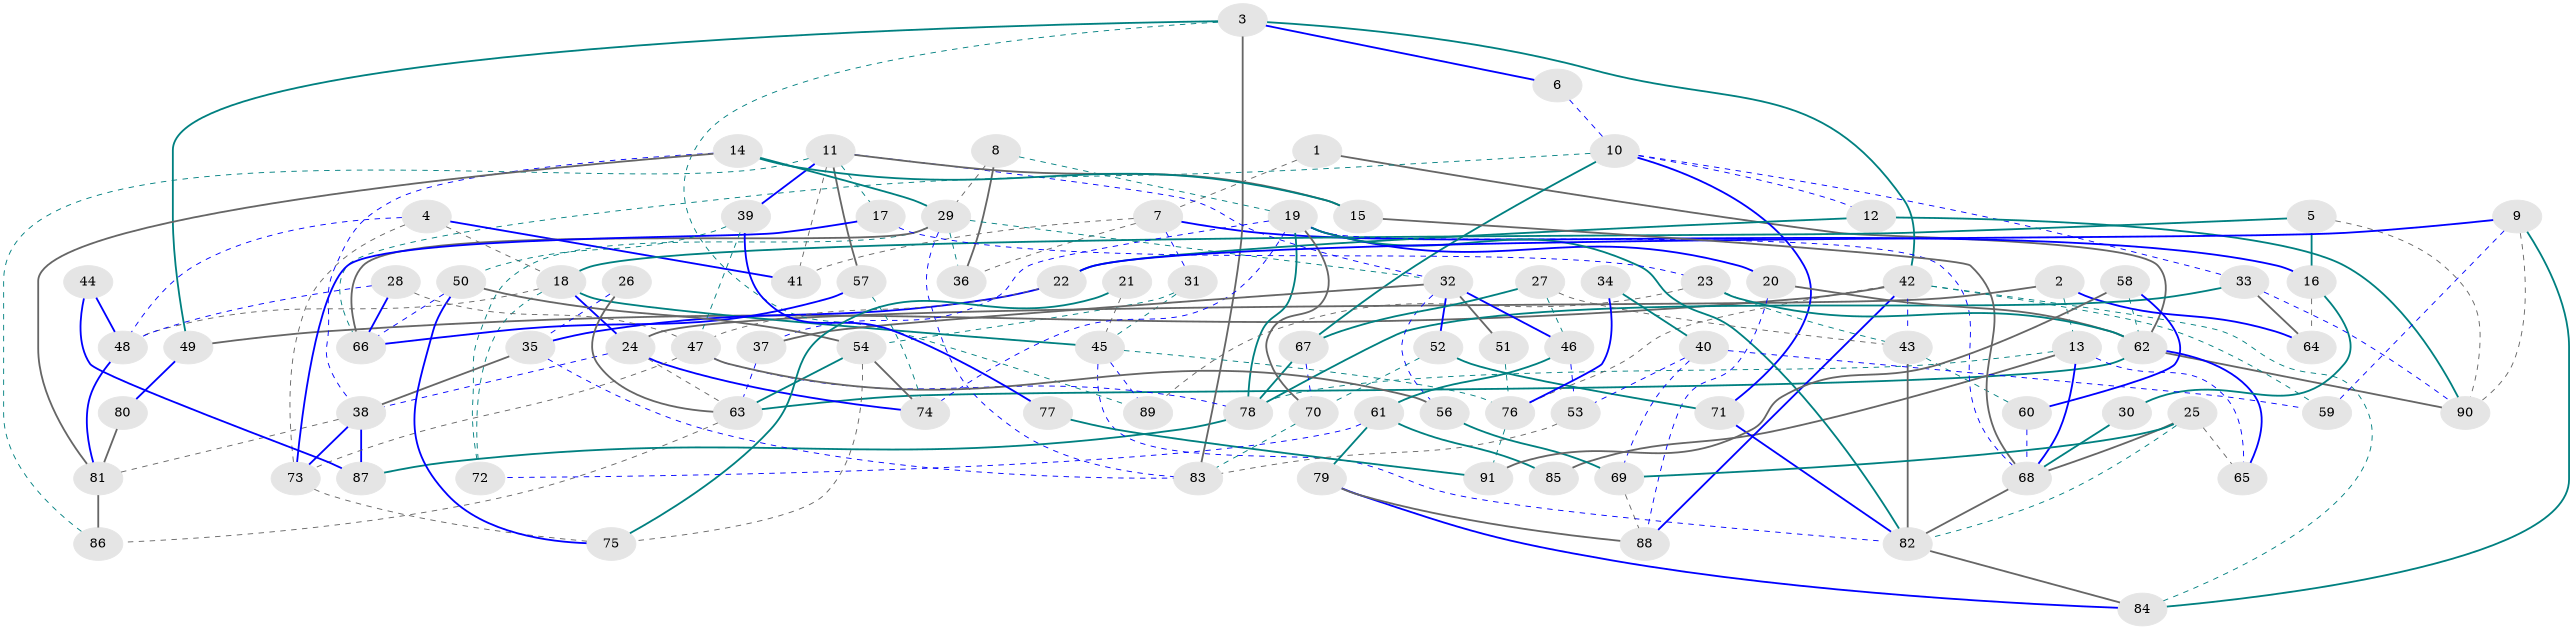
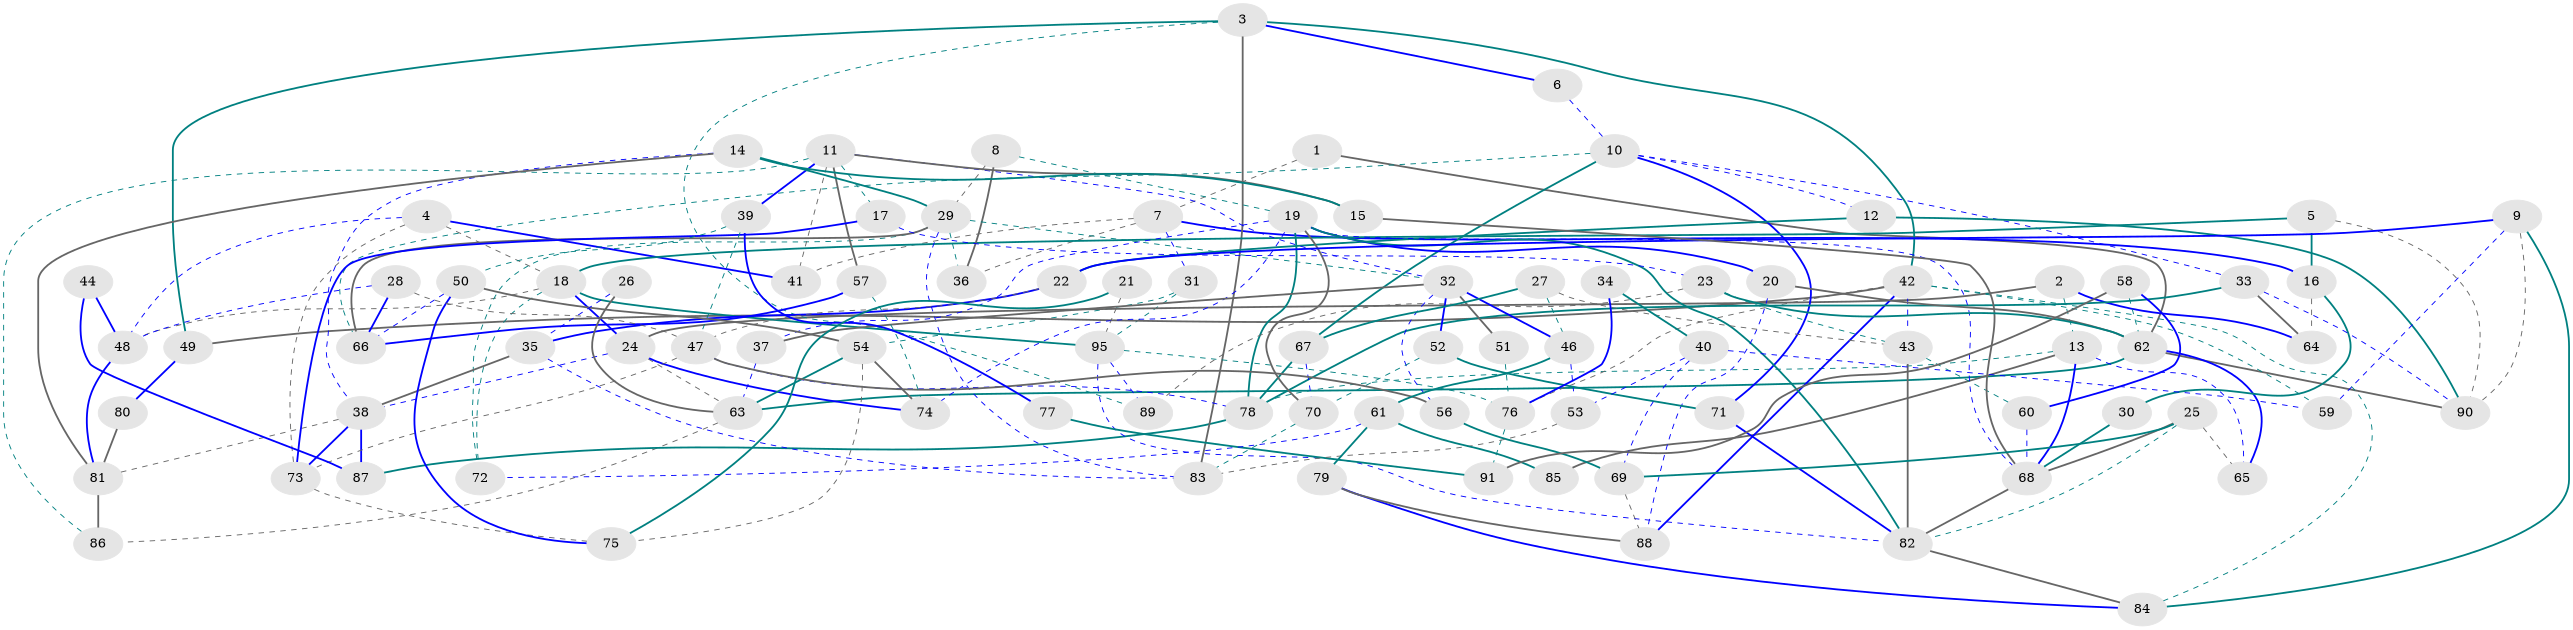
node "45": label "45" -> "95"
